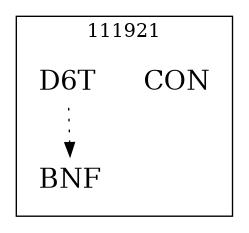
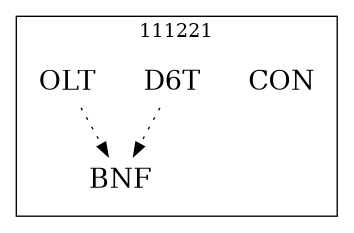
cluster "111921": label "111921" -> "111221"
node "OLT": added
